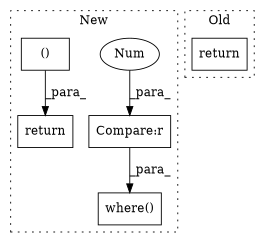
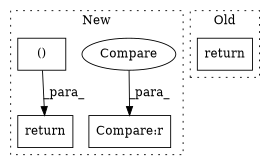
node "Num": label "Num" -> "Compare"
node "where()": removed
